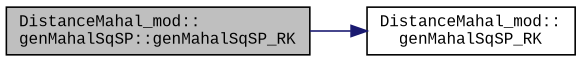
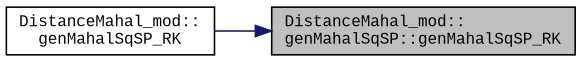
edge "DistanceMahal_mod:: genMahalSqSP::genMahalSqSP_RK" -> "DistanceMahal_mod:: genMahalSqSP_RK": reversed
